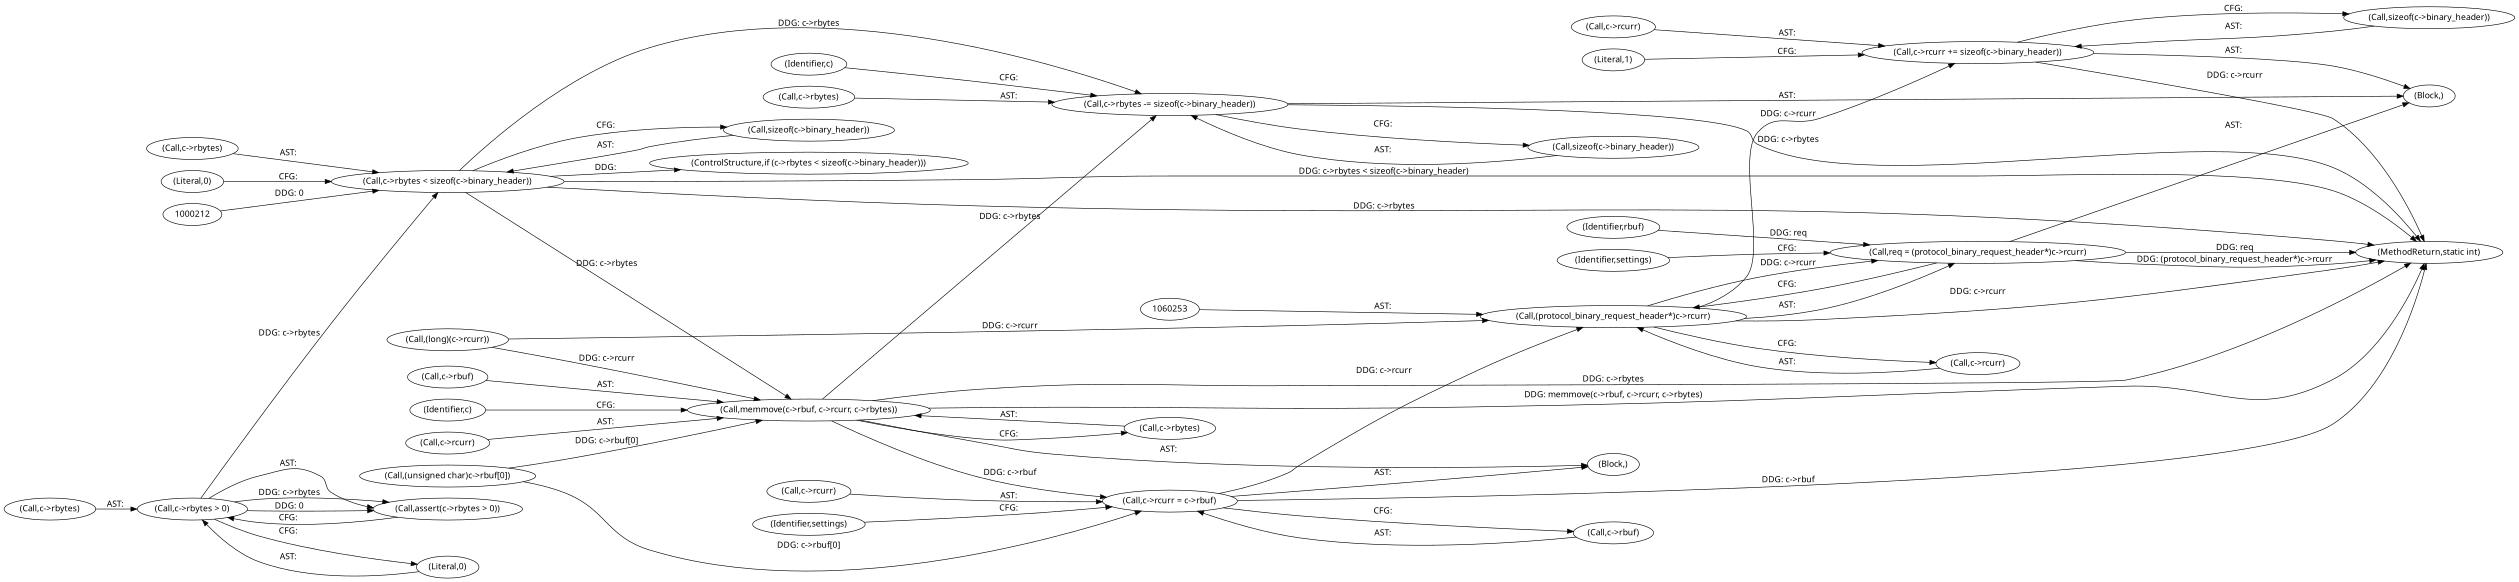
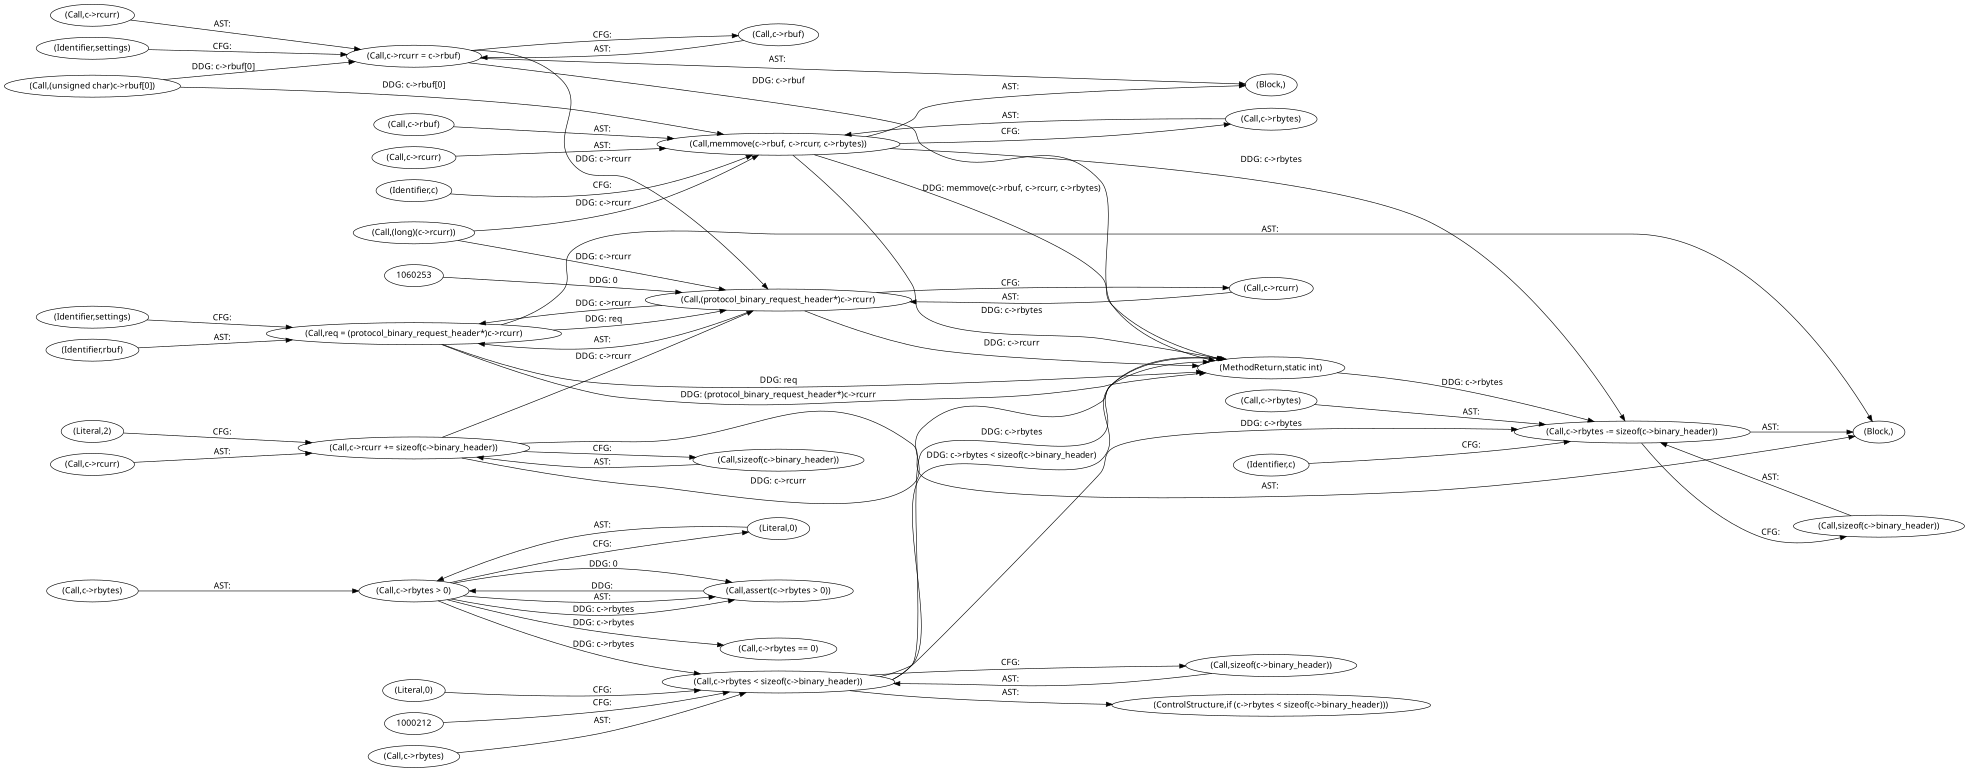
node "(Literal,1)": label "(Literal,1)" -> "(Literal,2)"
edge "(Call,(protocol_binary_request_header*)c->rcurr)" -> "(Call,c->rcurr += sizeof(c->binary_header))": reversed
edge "(Call,c->rbytes -= sizeof(c->binary_header))" -> "(MethodReturn,static int)": reversed
edge "(Call,c->rbytes < sizeof(c->binary_header))" -> "(ControlStructure,if (c->rbytes < sizeof(c->binary_header)))": label "DDG: " -> "AST: "
edge "1000212" -> "(Call,c->rbytes < sizeof(c->binary_header))": label "DDG: 0" -> "CFG: "
edge "(Identifier,rbuf)" -> "(Call,req = (protocol_binary_request_header*)c->rcurr)": label "DDG: req" -> "AST: "
edge "(Call,req = (protocol_binary_request_header*)c->rcurr)" -> "(Call,(protocol_binary_request_header*)c->rcurr)": label "CFG: " -> "DDG: req"
edge "(Call,c->rbytes < sizeof(c->binary_header))" -> "(Call,memmove(c->rbuf, c->rcurr, c->rbytes))": removed, label "DDG: c->rbytes"
edge "1060253" -> "(Call,(protocol_binary_request_header*)c->rcurr)": label "AST: " -> "DDG: 0"
edge "(Call,memmove(c->rbuf, c->rcurr, c->rbytes))" -> "(Call,c->rcurr = c->rbuf)": removed, label "DDG: c->rbuf"
edge "(Call,assert(c->rbytes > 0))" -> "(Call,c->rbytes > 0)": label "CFG: " -> "DDG: "
node "(Call,c->rbytes == 0)": added
